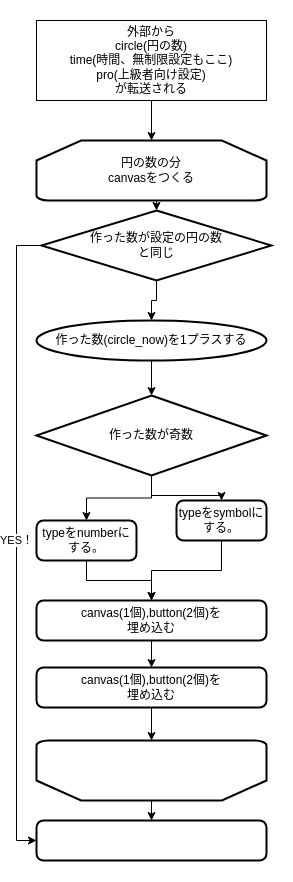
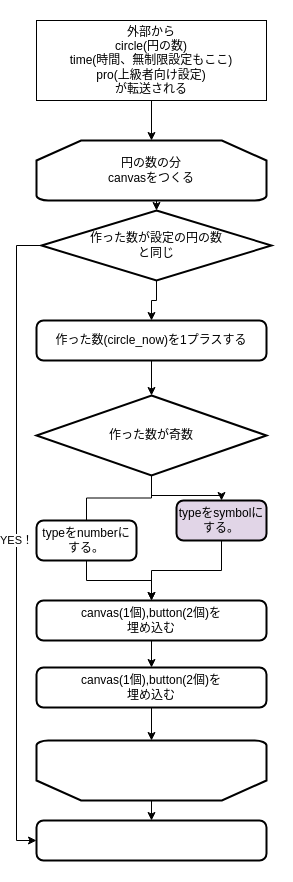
node "作った数(circle_now)を1プラスする": shape ellipse -> rounded rectangle
edge "作った数が奇数" -> "typeをnumberにする。": arrowhead classic -> none
node "typeをsymbolにする。": fillcolor #ffffff -> #e1d5e7
